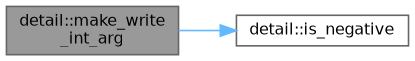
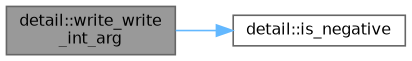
node "detail::make_write _int_arg": label "detail::make_write _int_arg" -> "detail::write_write _int_arg"
